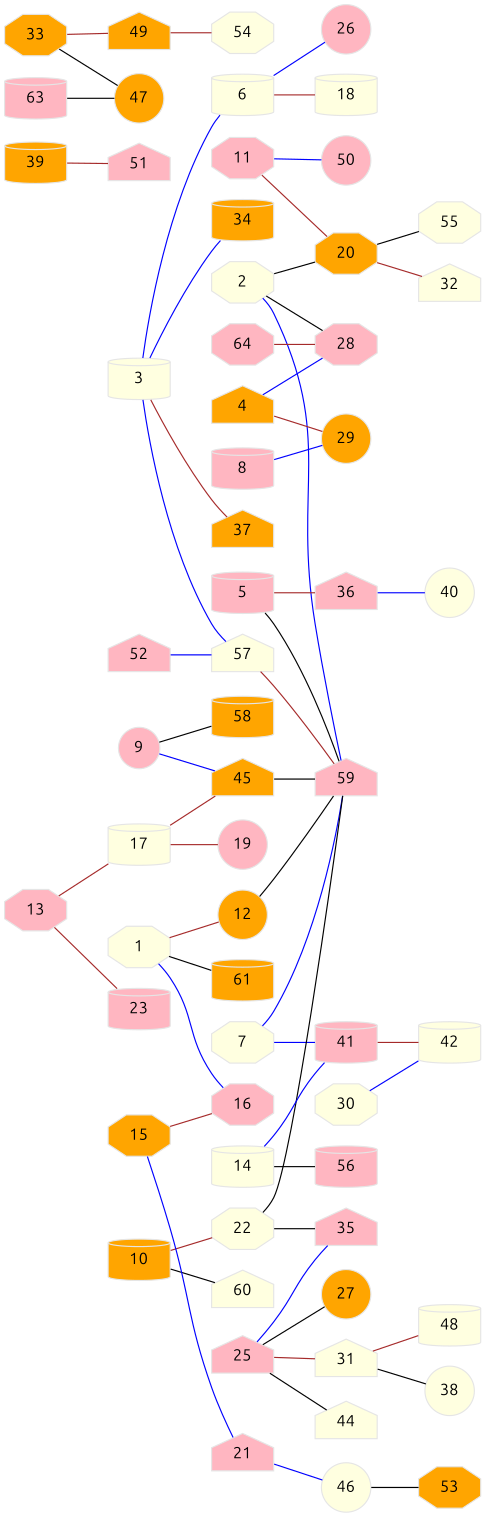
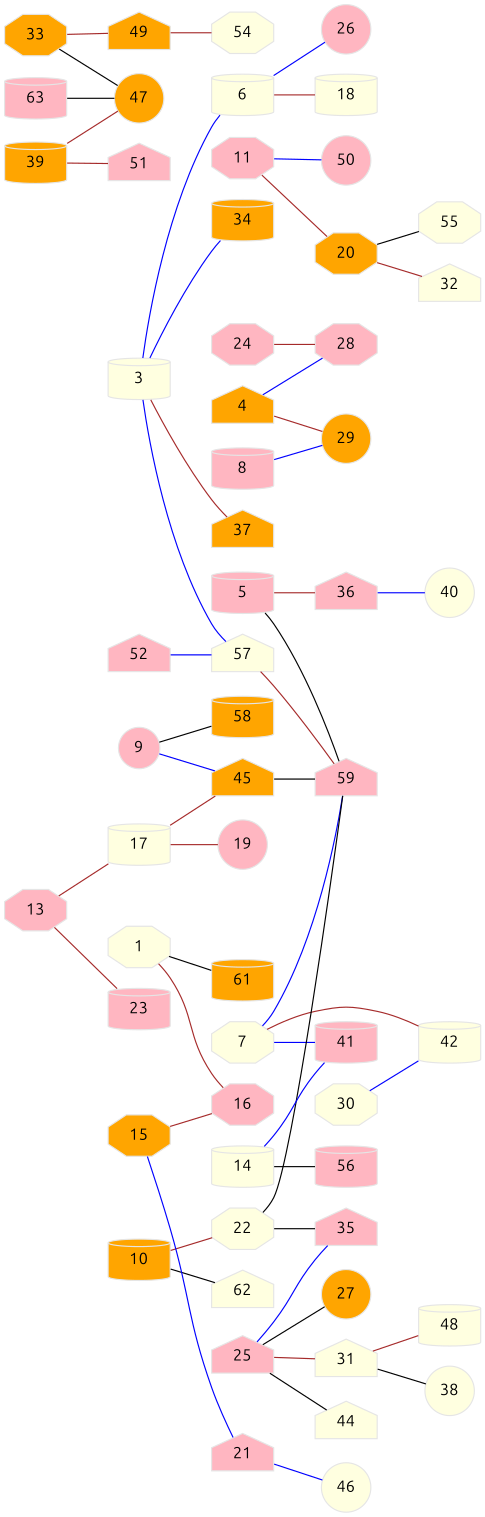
edge "47" -- "39": added
node "2": removed
node "64": label "64" -> "24"
node "12": removed
edge "1" -- "16": color blue -> brown
edge "41" -- "42": now "7" -- "42"
node "60": label "60" -> "62"
node "53": removed
